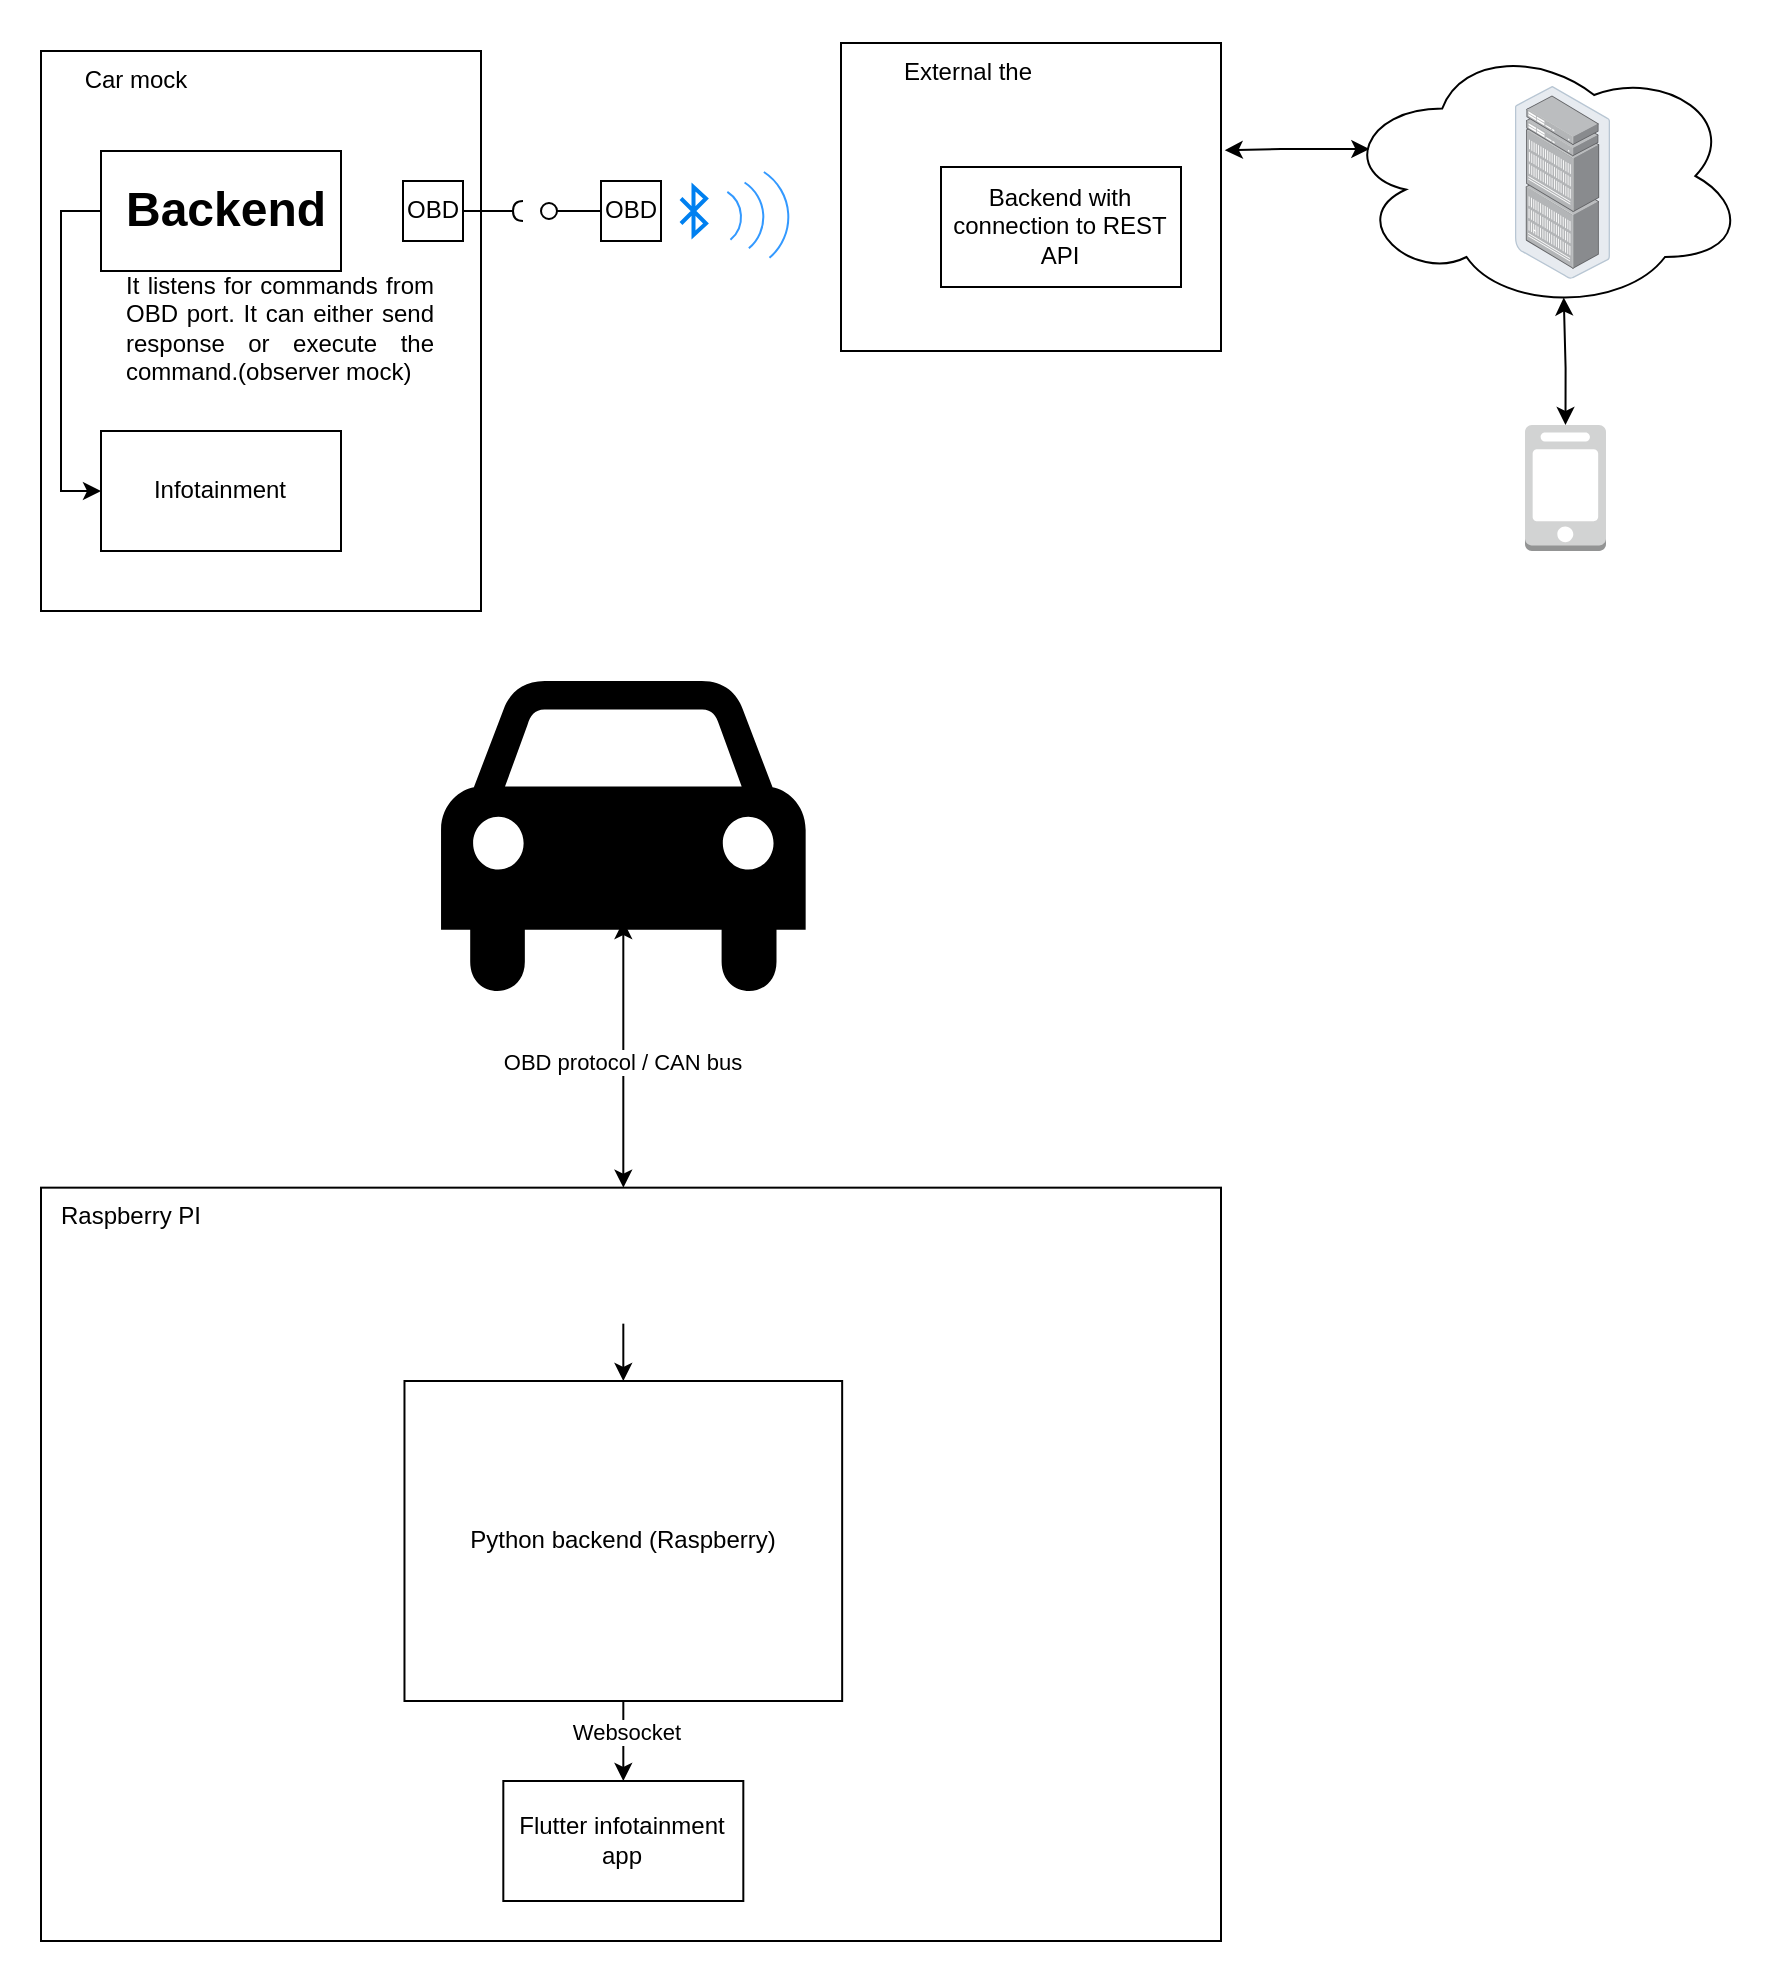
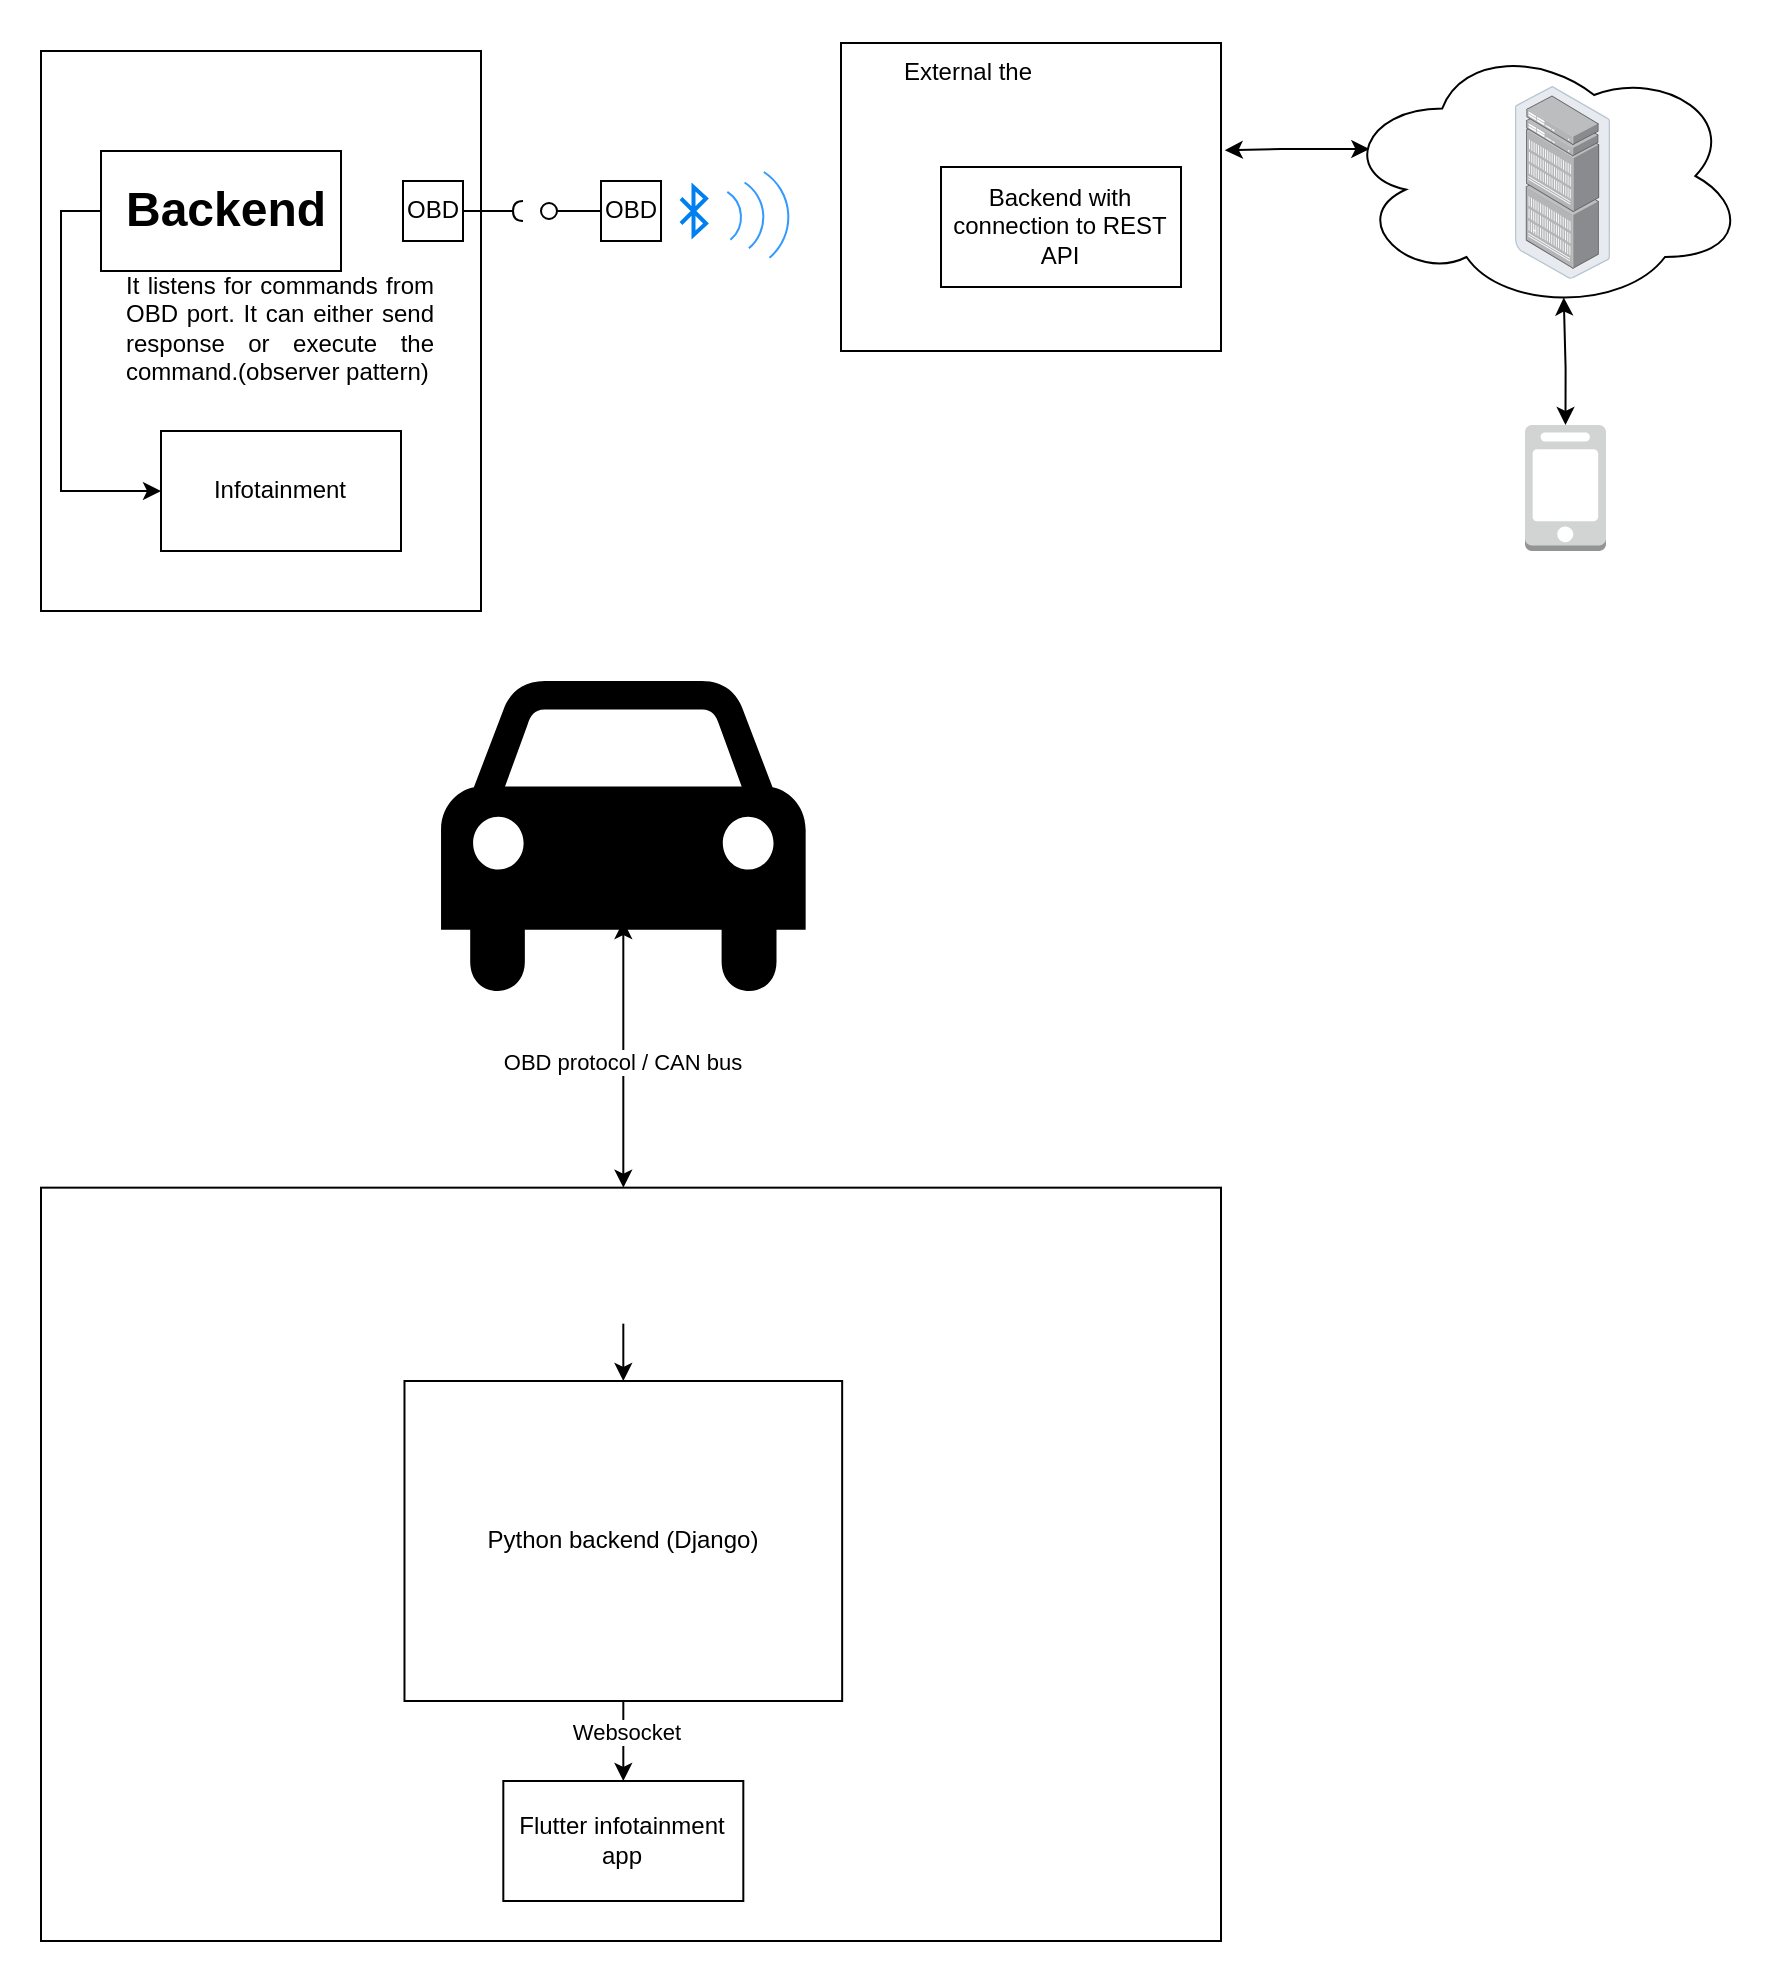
node "Car mock": removed
node "BackendIt listens for commands from OBD port. It can either send response or execute the command.(observer mock)": label "BackendIt listens for commands from OBD port. It can either send response or execute the command.(observer mock)" -> "BackendIt listens for commands from OBD port. It can either send response or execute the command.(observer pattern)"
node "Infotainment": moved (221, 491) -> (281, 491)
node "Raspberry PI": removed
node "Python backend (Raspberry)": label "Python backend (Raspberry)" -> "Python backend (Django)"
